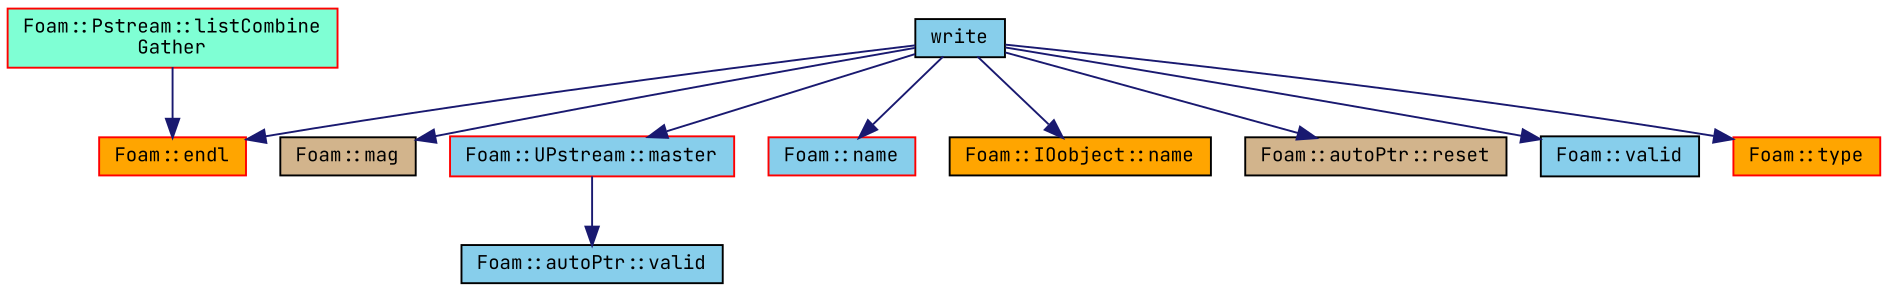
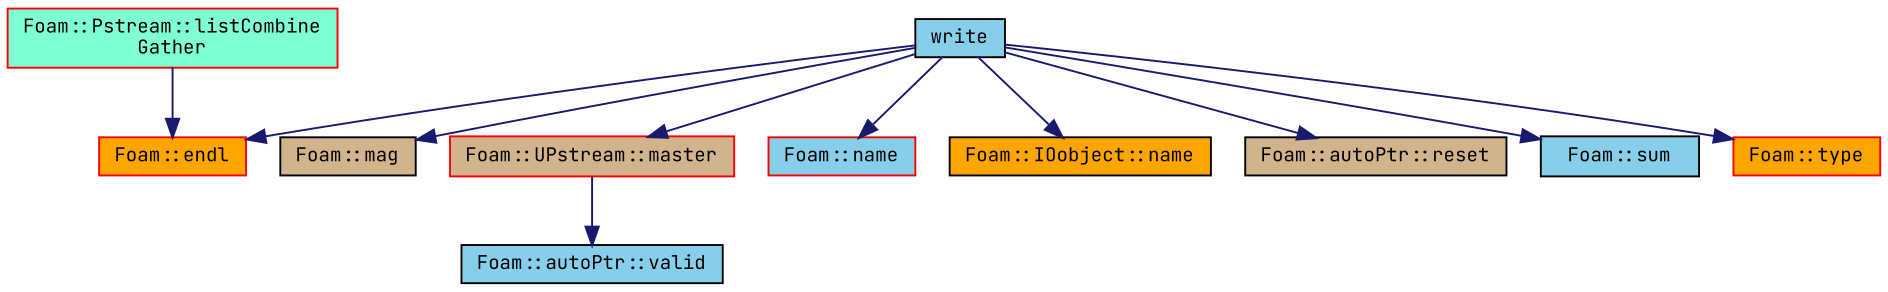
node "Foam::UPstream::master": fillcolor skyblue -> tan
node "Foam::valid": label "Foam::valid" -> "Foam::sum"
